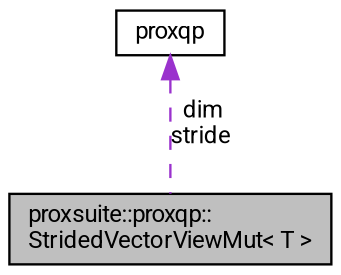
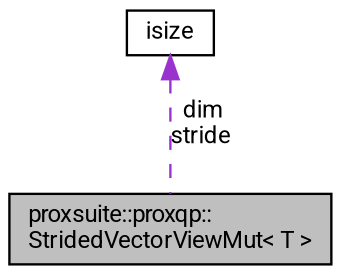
node "proxqp": label "proxqp" -> "isize"
